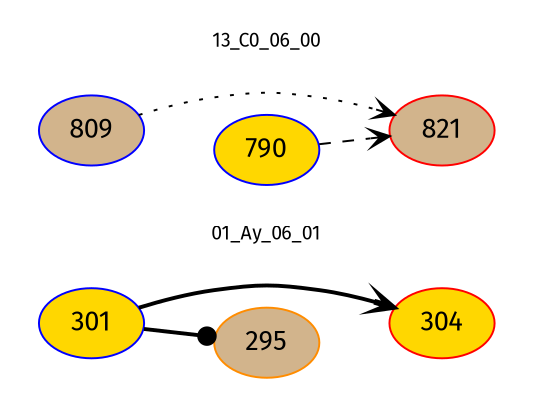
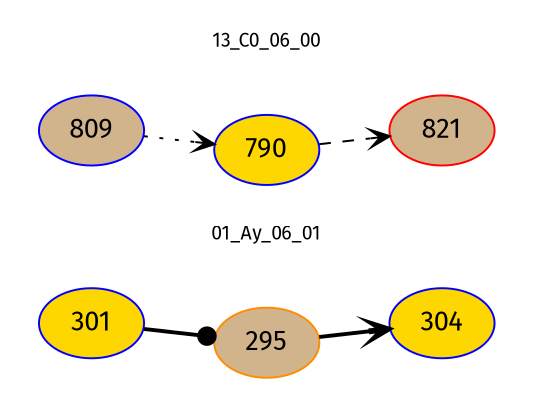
edge "809" -> "821": now "809" -> "790"
edge "301" -> "304": now "295" -> "304"
node "304": color red -> blue
